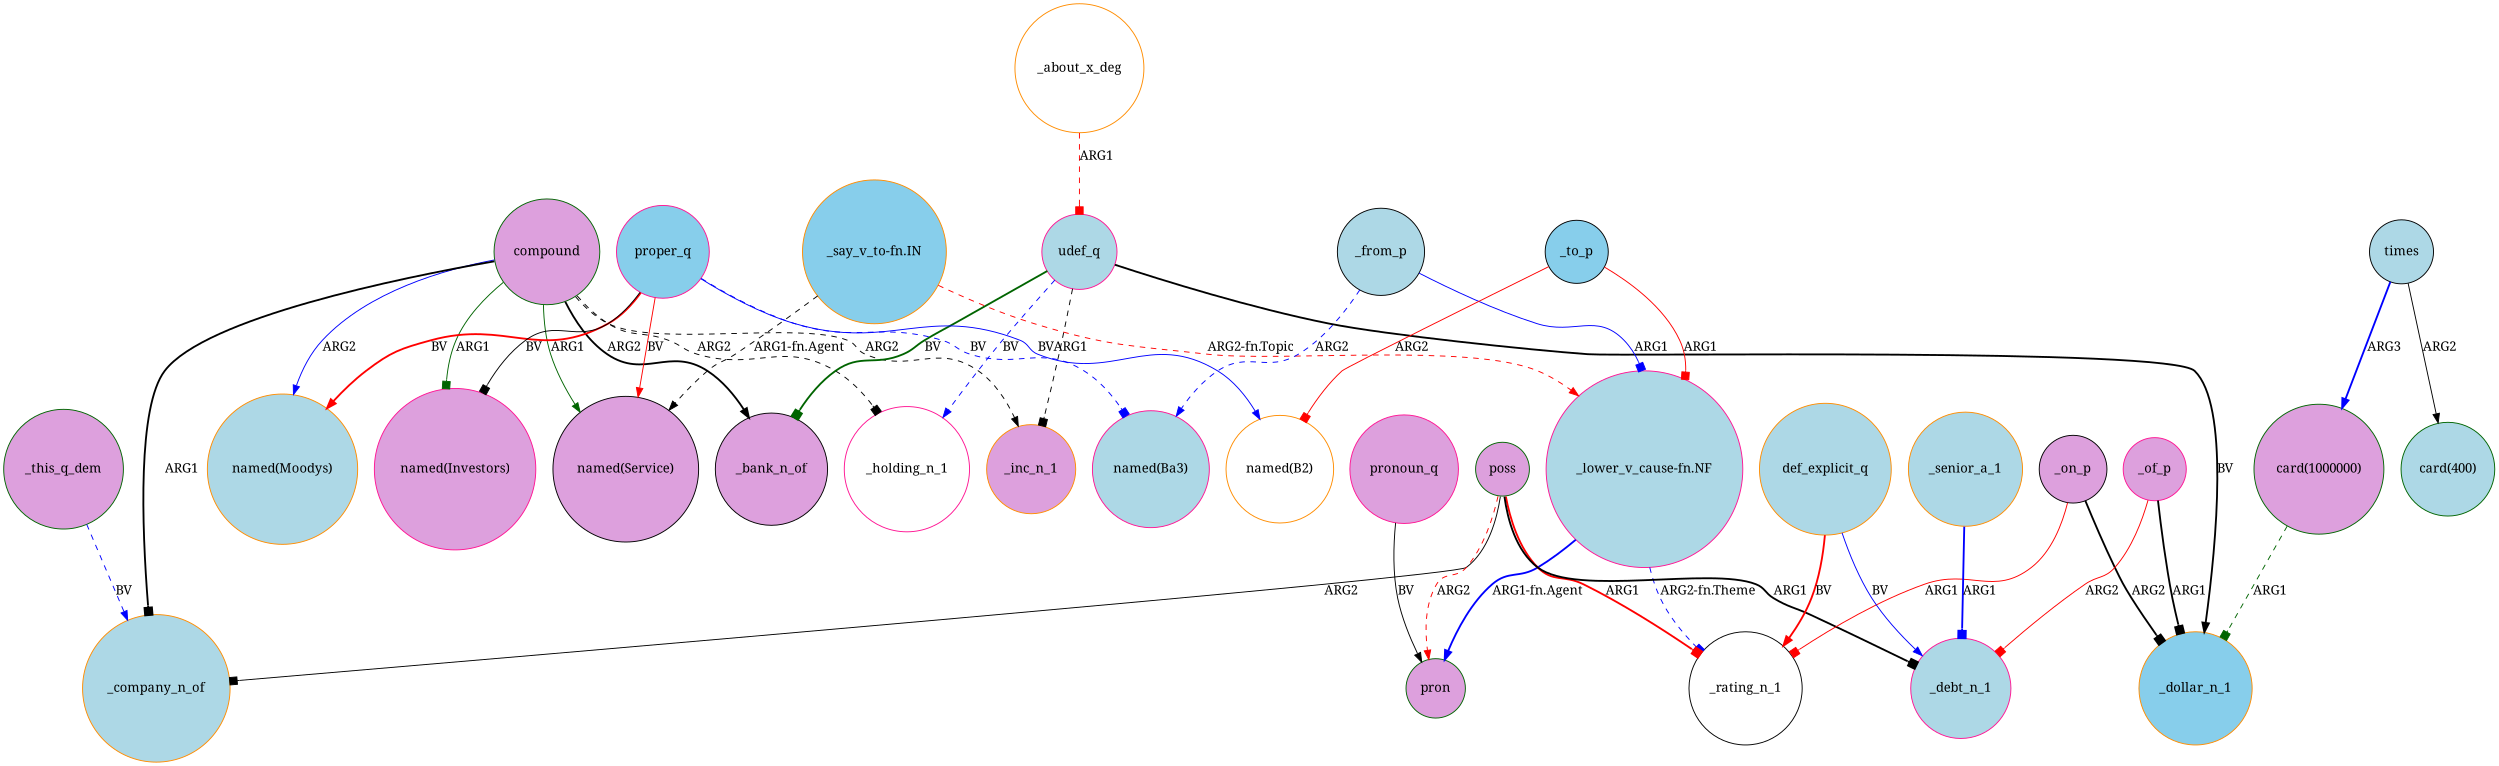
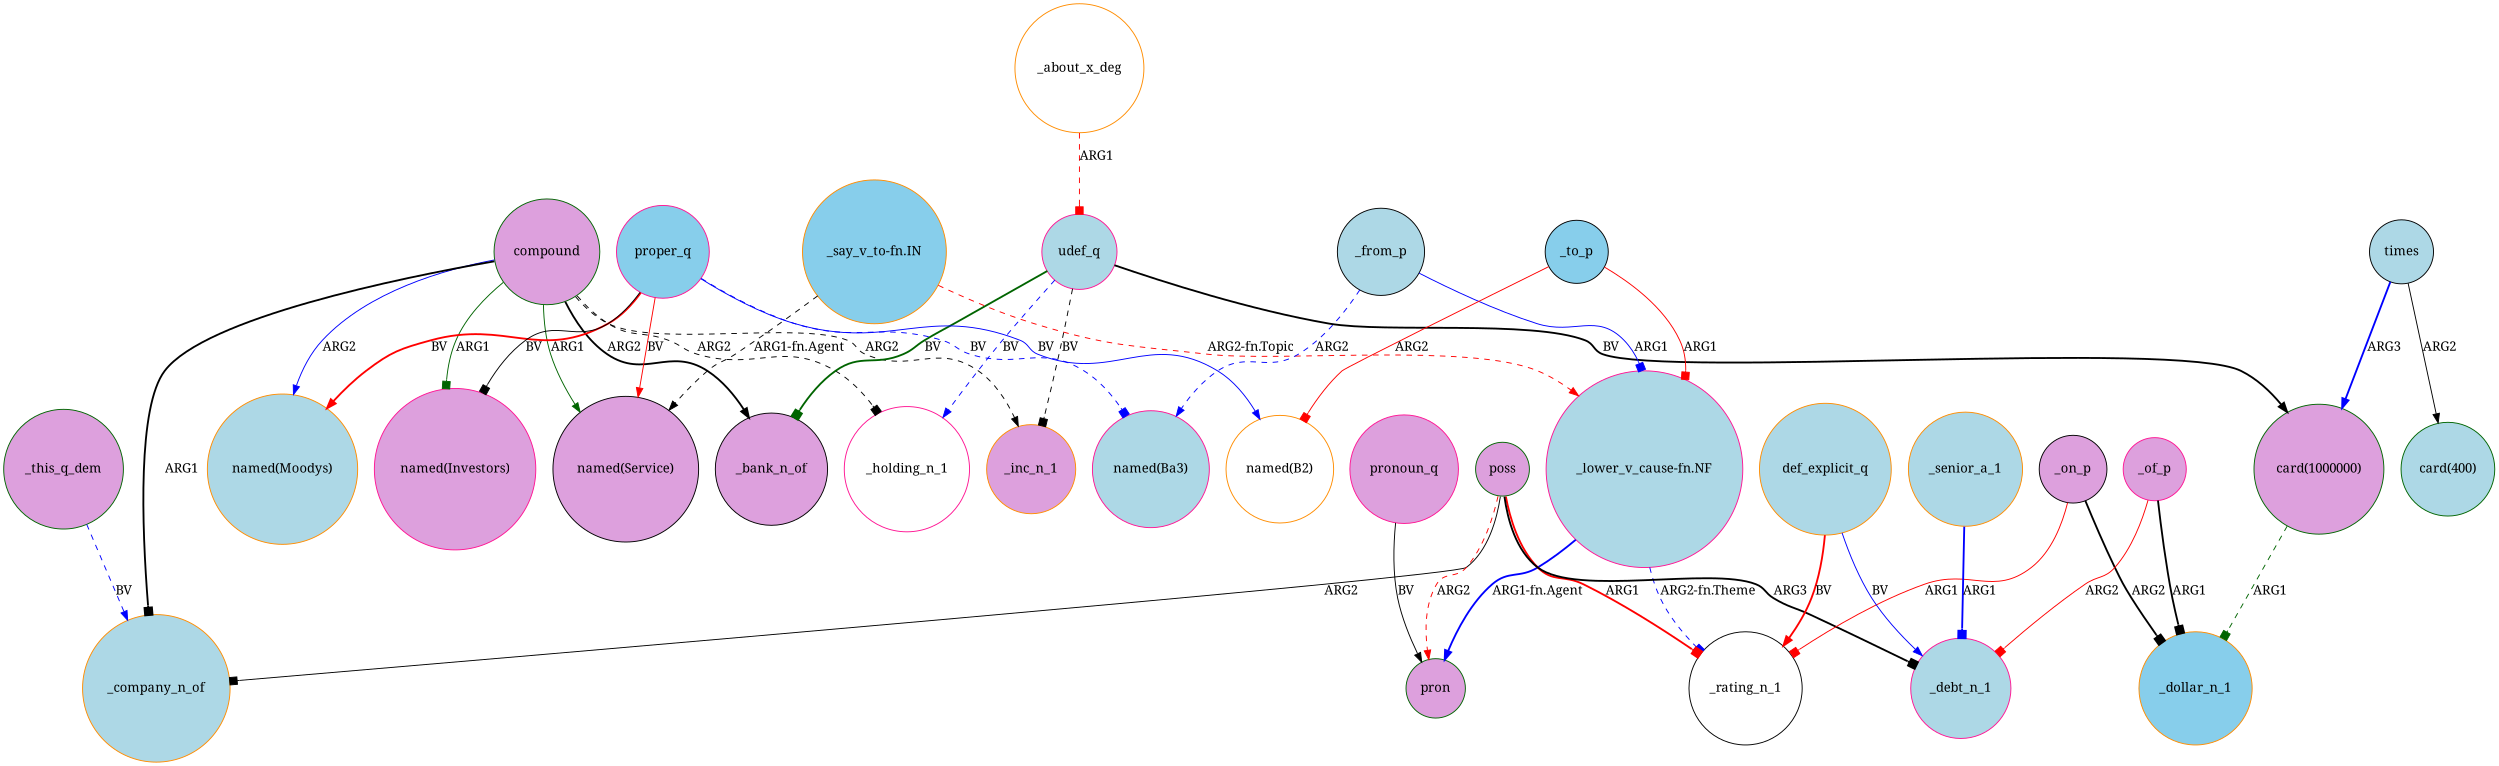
edge "udef_q" -> "_inc_n_1": label "ARG1" -> "BV"
edge "udef_q" -> "_dollar_n_1": now "udef_q" -> "card(1000000)"
edge "poss" -> "_debt_n_1": label "ARG1" -> "ARG3"
